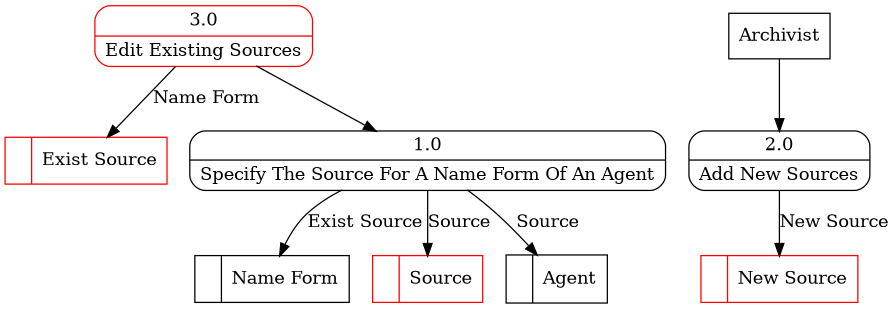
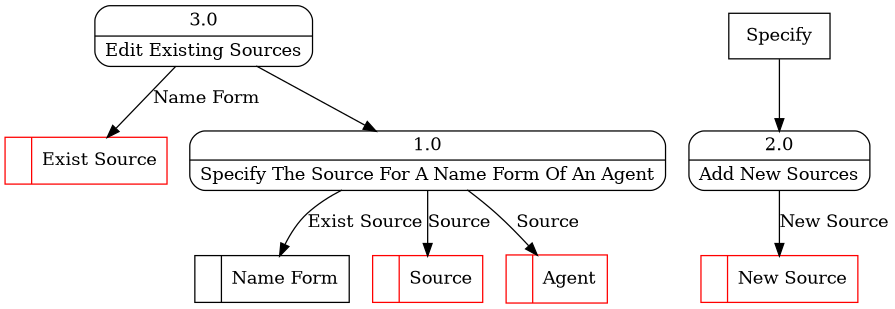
node "3.0": color red -> black
node "Archivist": label "Archivist" -> "Specify"
node "Agent": color black -> red
